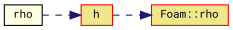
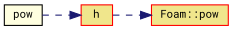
node "rho": label "rho" -> "pow"
node "Foam::rho": label "Foam::rho" -> "Foam::pow"
